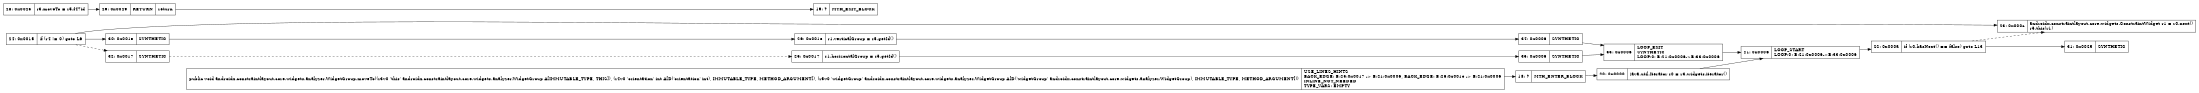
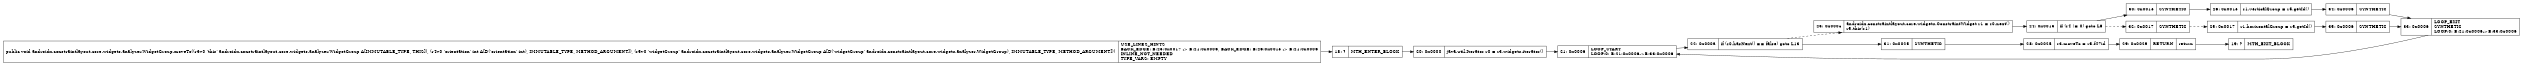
edge "24: 0x0015" -> "23: 0x000c": reversed
edge "31: 0x0025" -> "28: 0x0025": added
